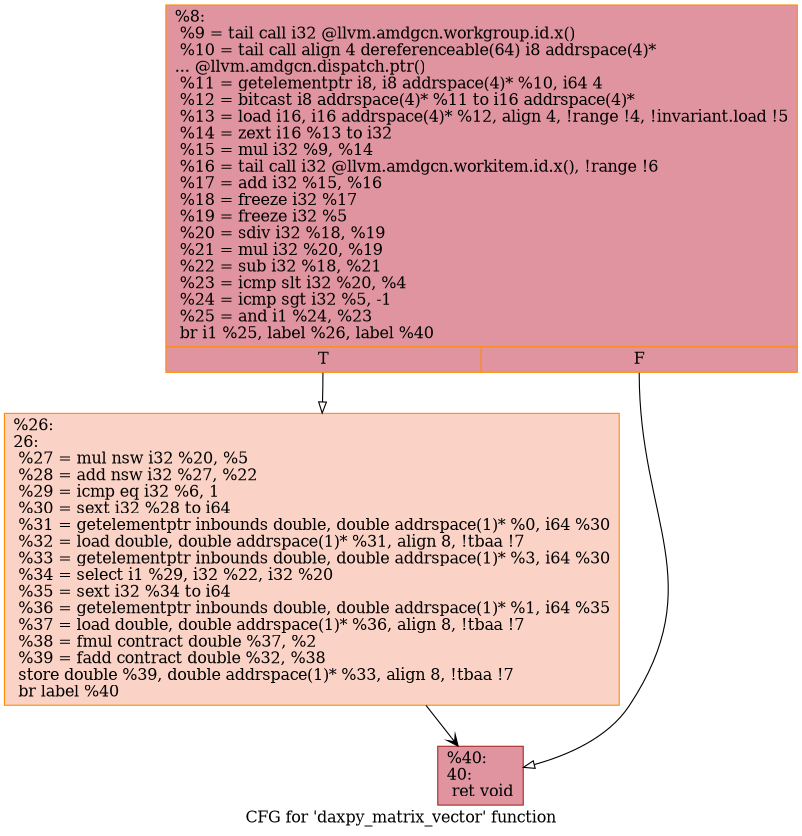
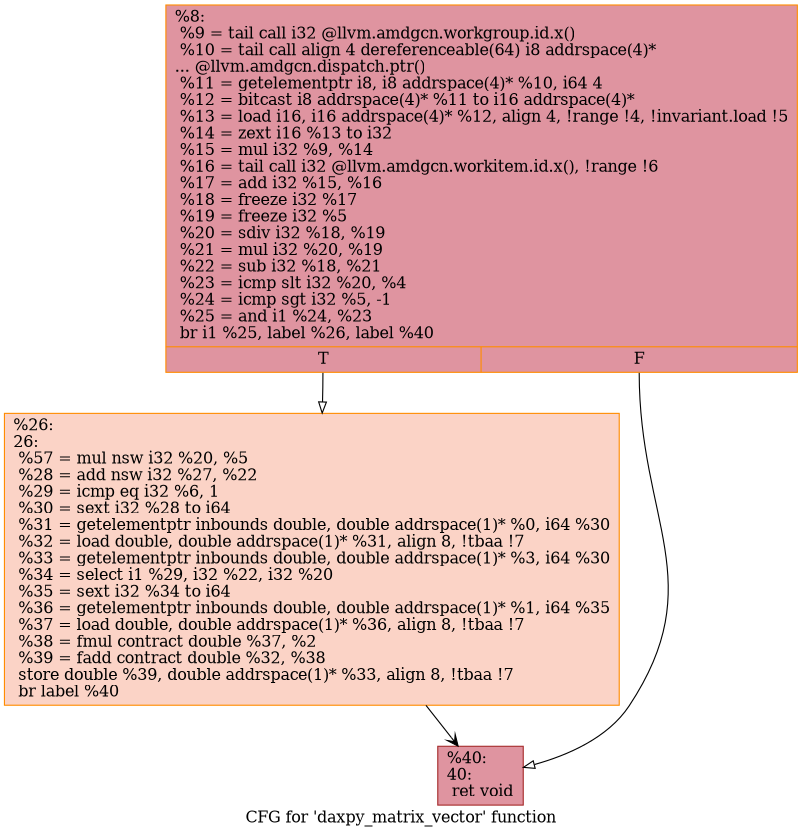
node "%26:": text "%27 = mul nsw i32 %20, %5" -> "%57 = mul nsw i32 %20, %5"
